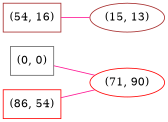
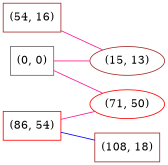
edge "(0, 0)" -- "(15, 13)": added
node "(71, 90)": label "(71, 90)" -> "(71, 50)"
node "(108, 18)": added
